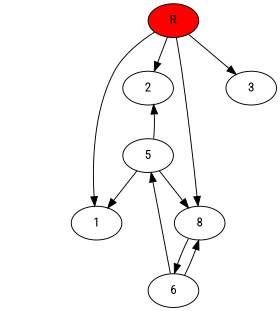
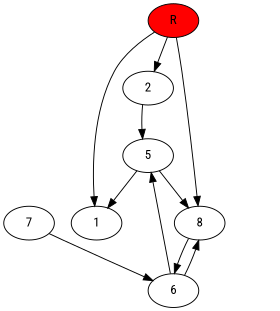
node "3": removed
edge "5" -> "2": reversed
node "7": added
